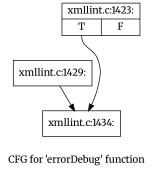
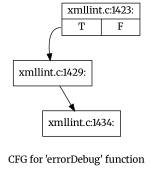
edge "xmllint.c:1423:" -> "xmllint.c:1434:": now "xmllint.c:1423:" -> "xmllint.c:1429:"
